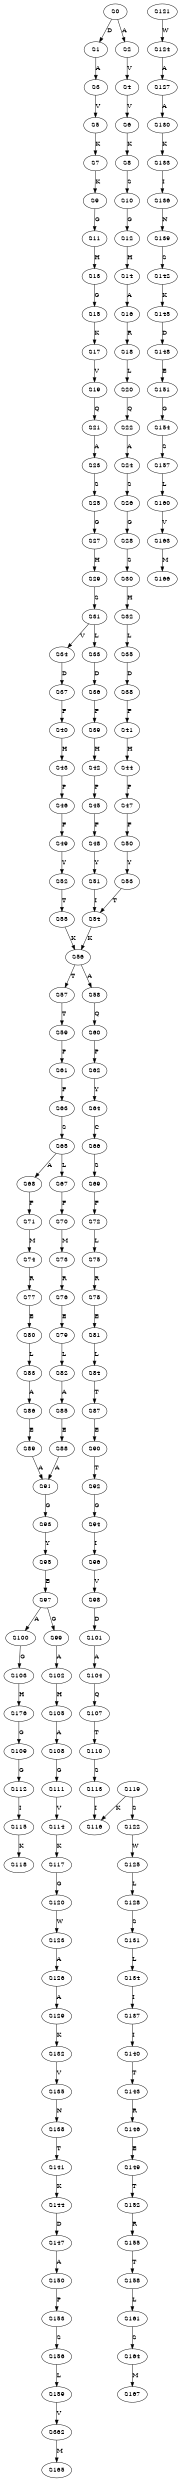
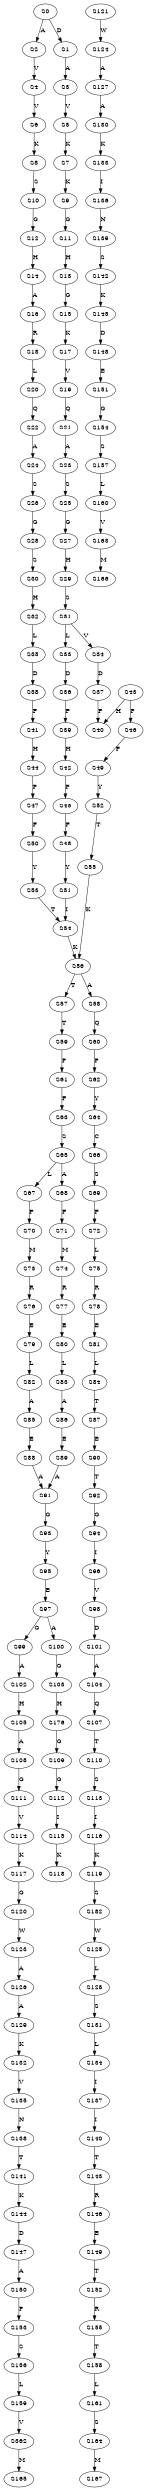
edge "S40" -> "S43": reversed
edge "S119" -> "S116": reversed
node "S122": label "S122" -> "S182"
